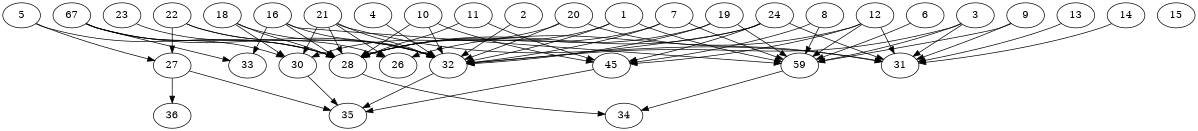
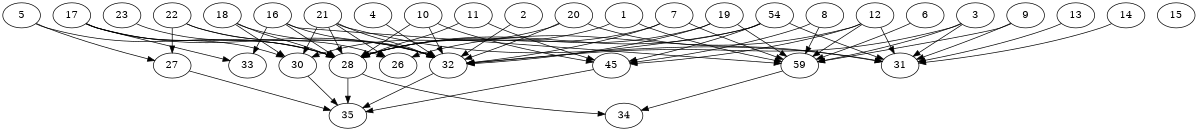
node "67": label "67" -> "17"
node "24": label "24" -> "54"
edge "1" -> "32": removed
edge "28" -> "35": added
node "36": removed
